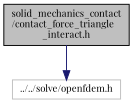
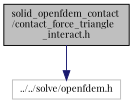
node "solid_mechanics_contact /contact_force_triangle _interact.h": label "solid_mechanics_contact /contact_force_triangle _interact.h" -> "solid_openfdem_contact /contact_force_triangle _interact.h"
